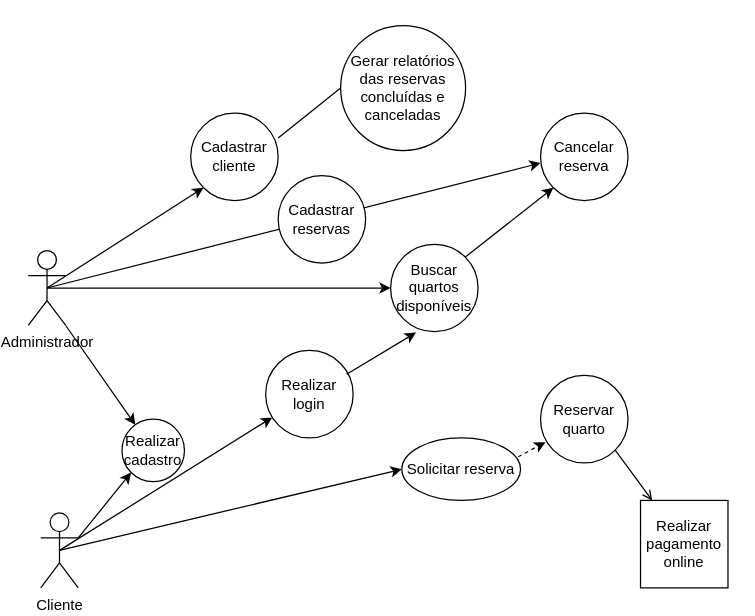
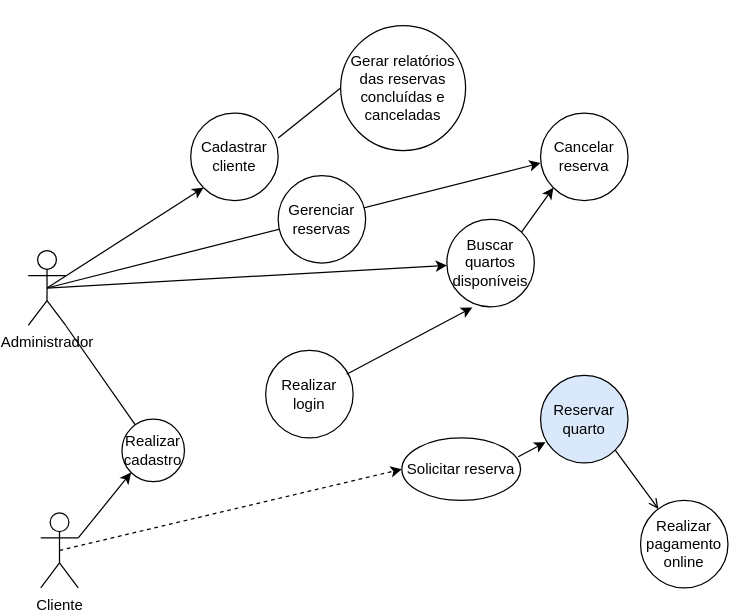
node "Cadastrar reservas": label "Cadastrar reservas" -> "Gerenciar reservas"
node "Buscar quartos disponíveis": moved (434, 288) -> (491, 263)
edge "Administrador" -> "Realizar cadastro": arrowhead classic -> none
node "Reservar quarto": fillcolor #ffffff -> #dae8fc
edge "Solicitar reserva" -> "Reservar quarto": style dashed -> solid
edge "Cliente" -> "Realizar login": removed
edge "Cliente" -> "Solicitar reserva": style solid -> dashed
node "Realizar pagamento online": shape rectangle -> ellipse
